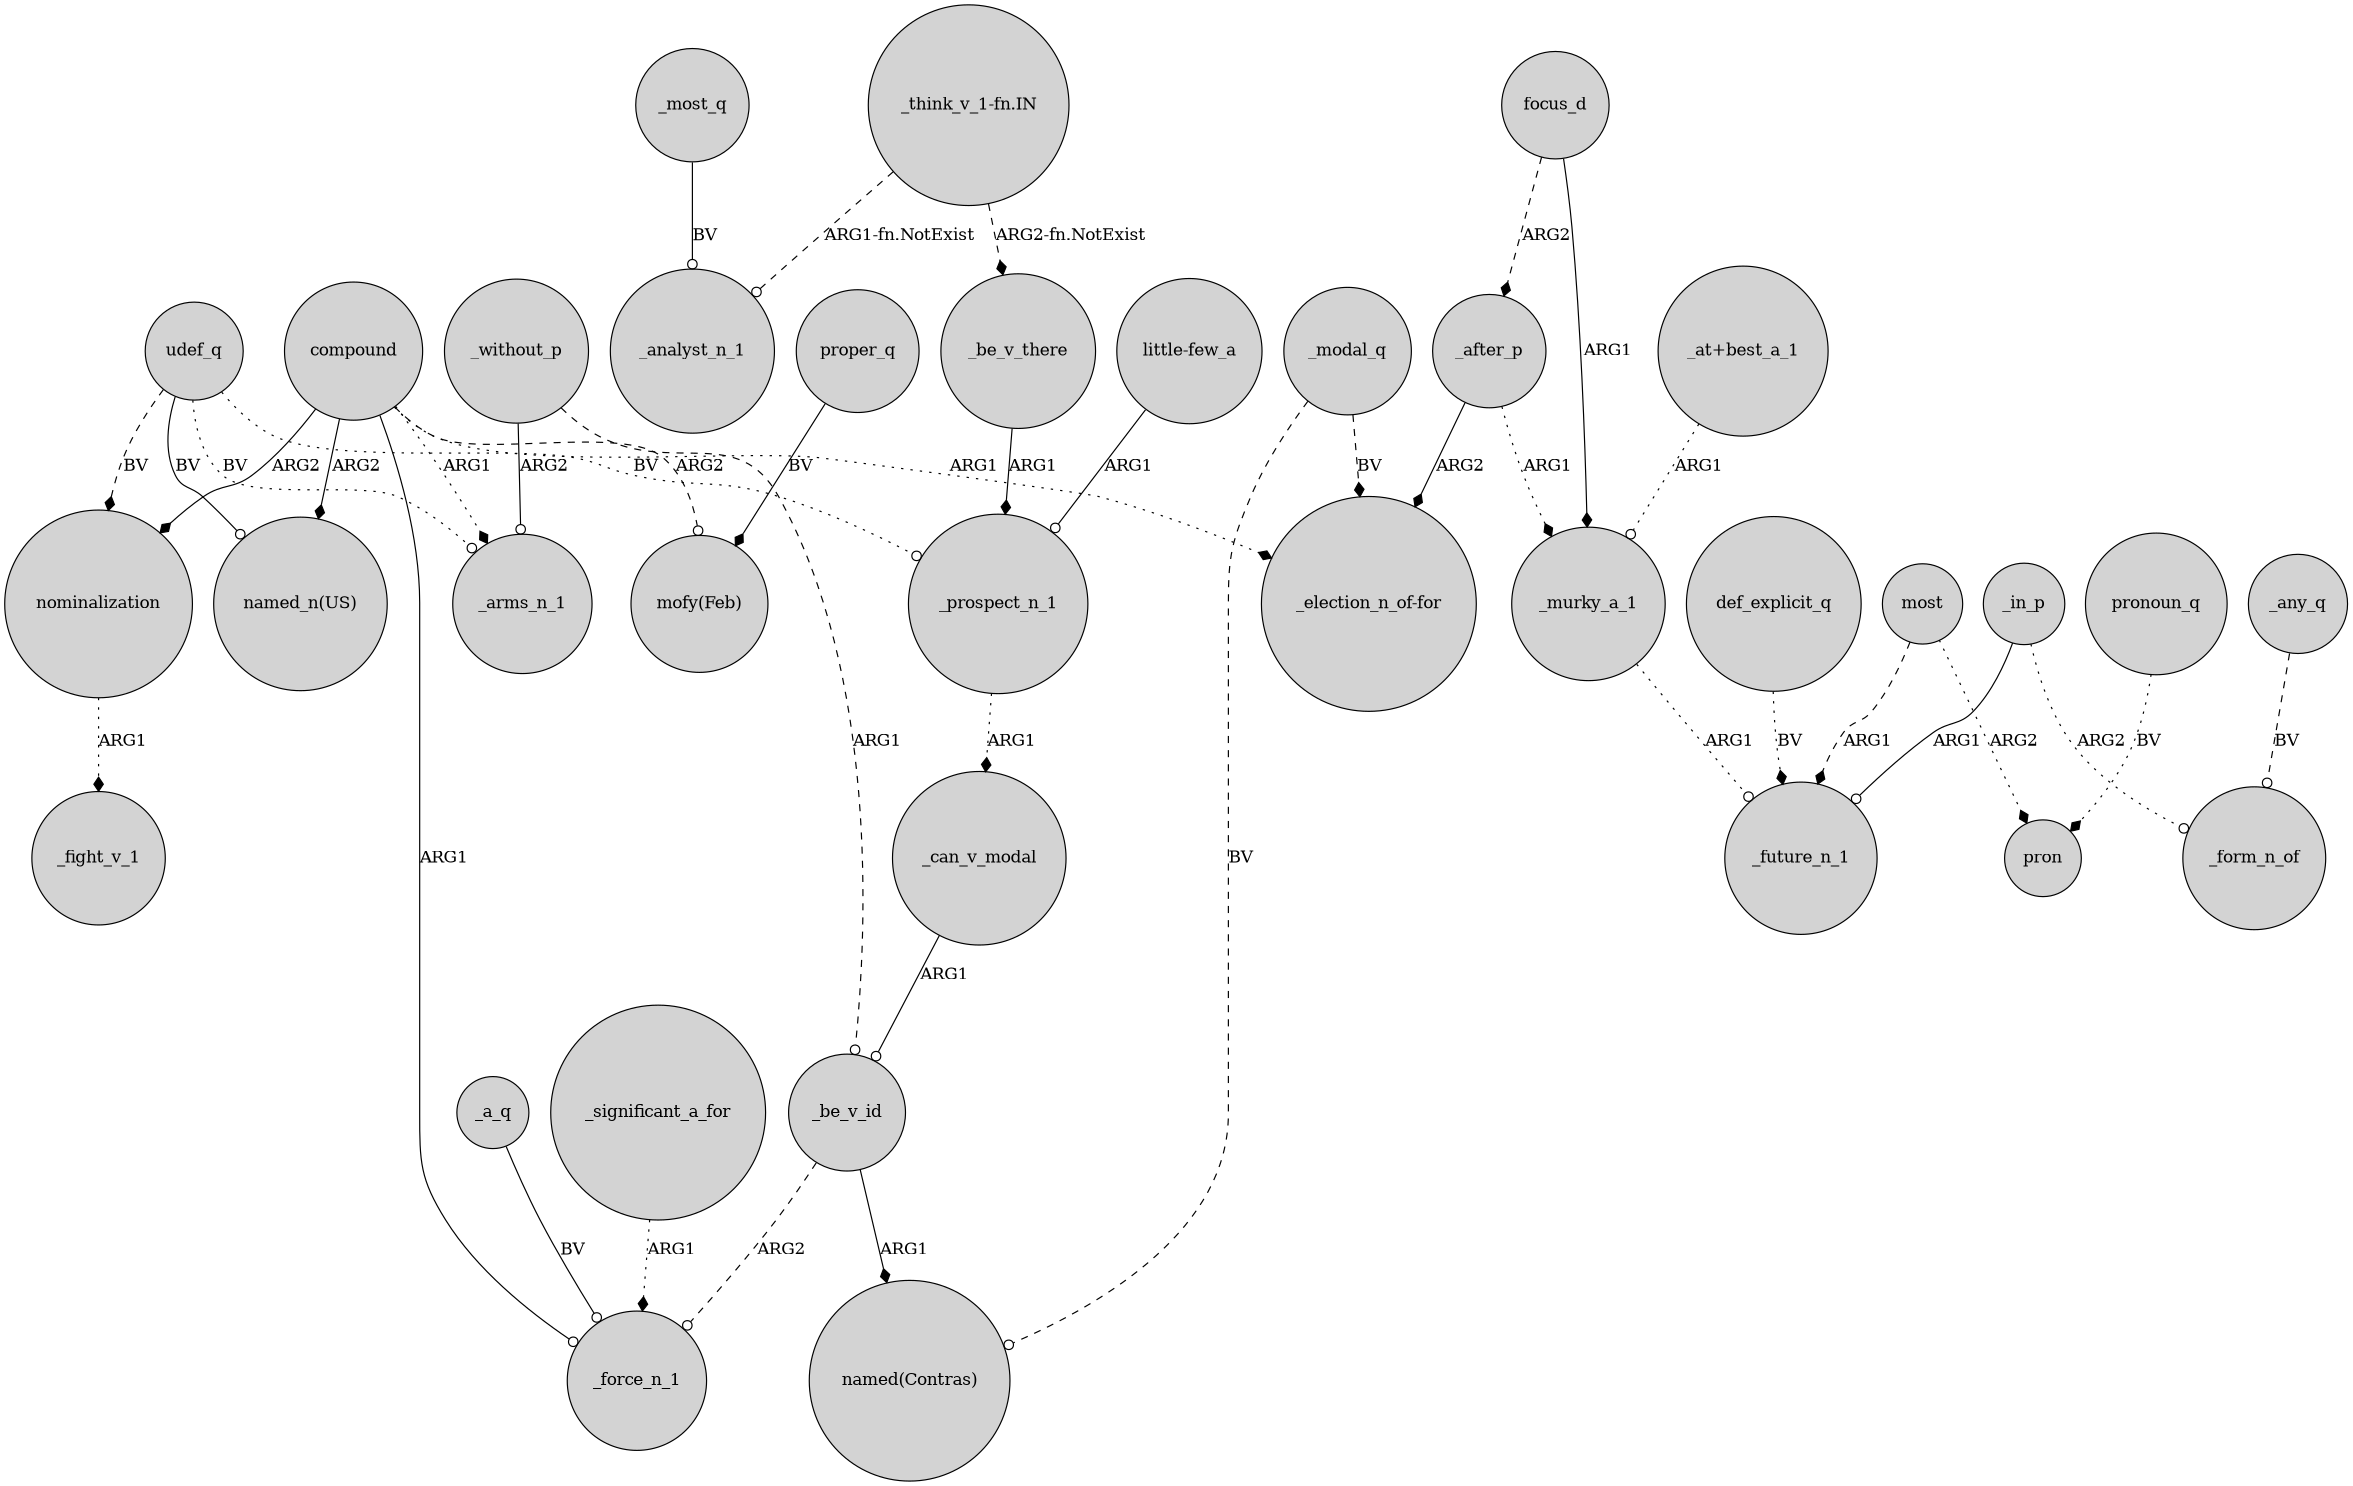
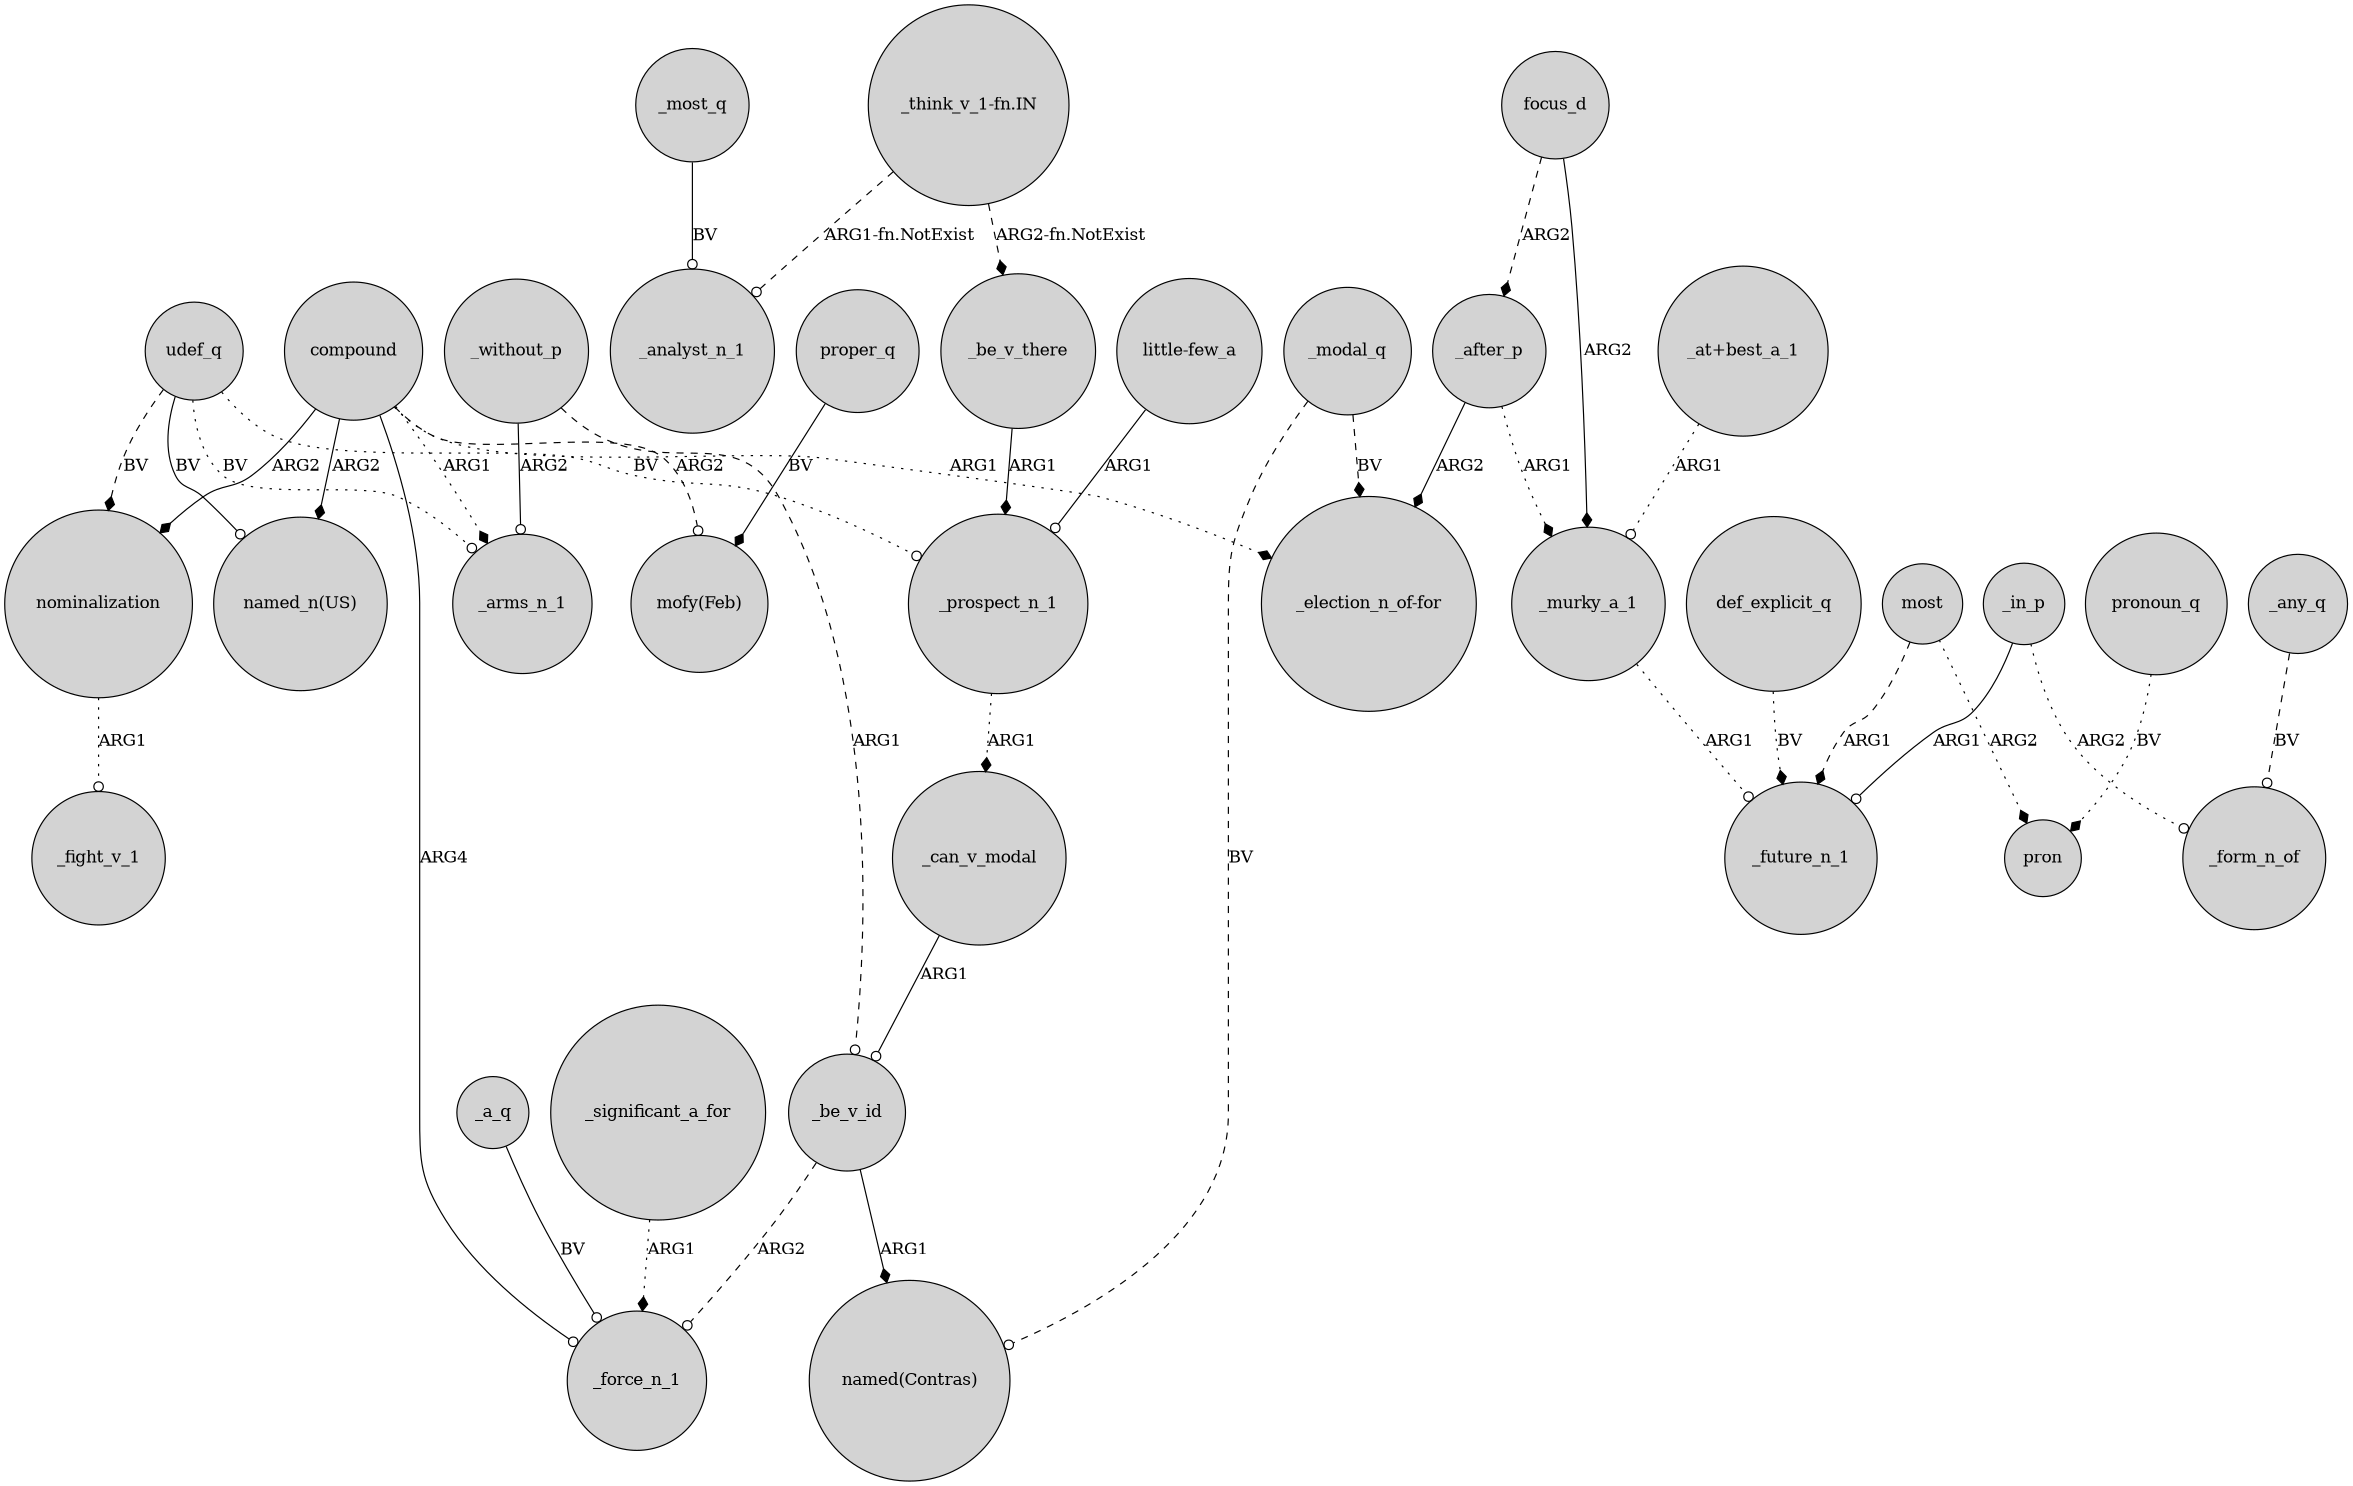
edge "focus_d" -> "_murky_a_1": label "ARG1" -> "ARG2"
edge "nominalization" -> "_fight_v_1": arrowhead diamond -> odot
edge "compound" -> "_force_n_1": label "ARG1" -> "ARG4"
